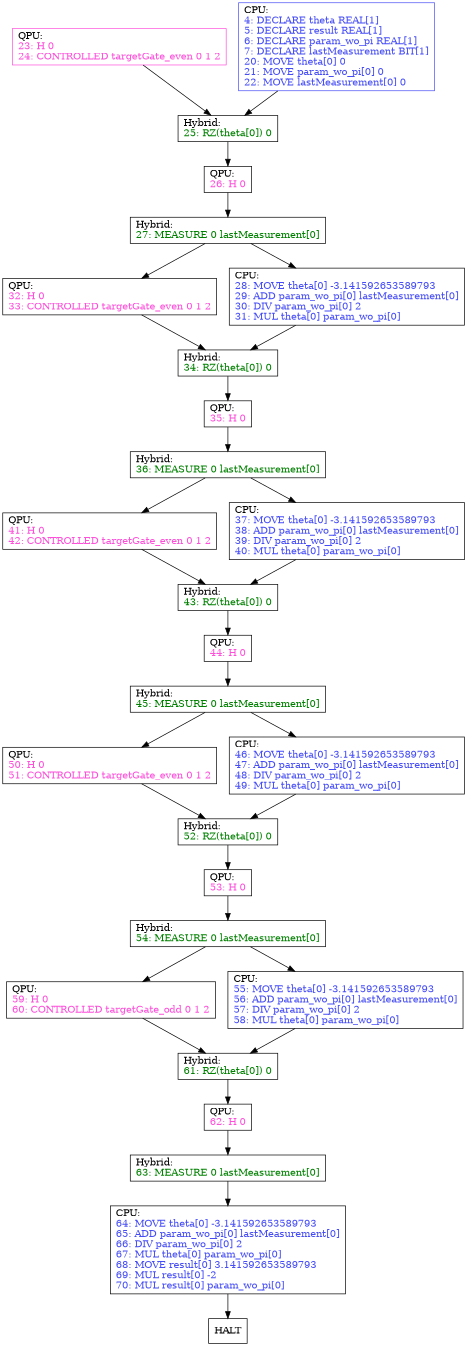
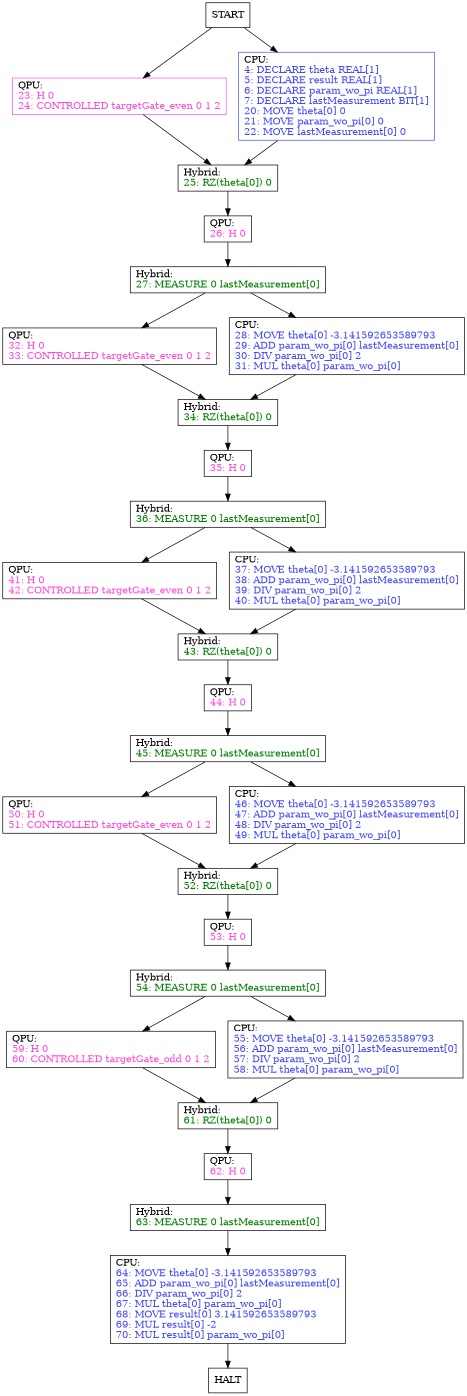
node "START": added
